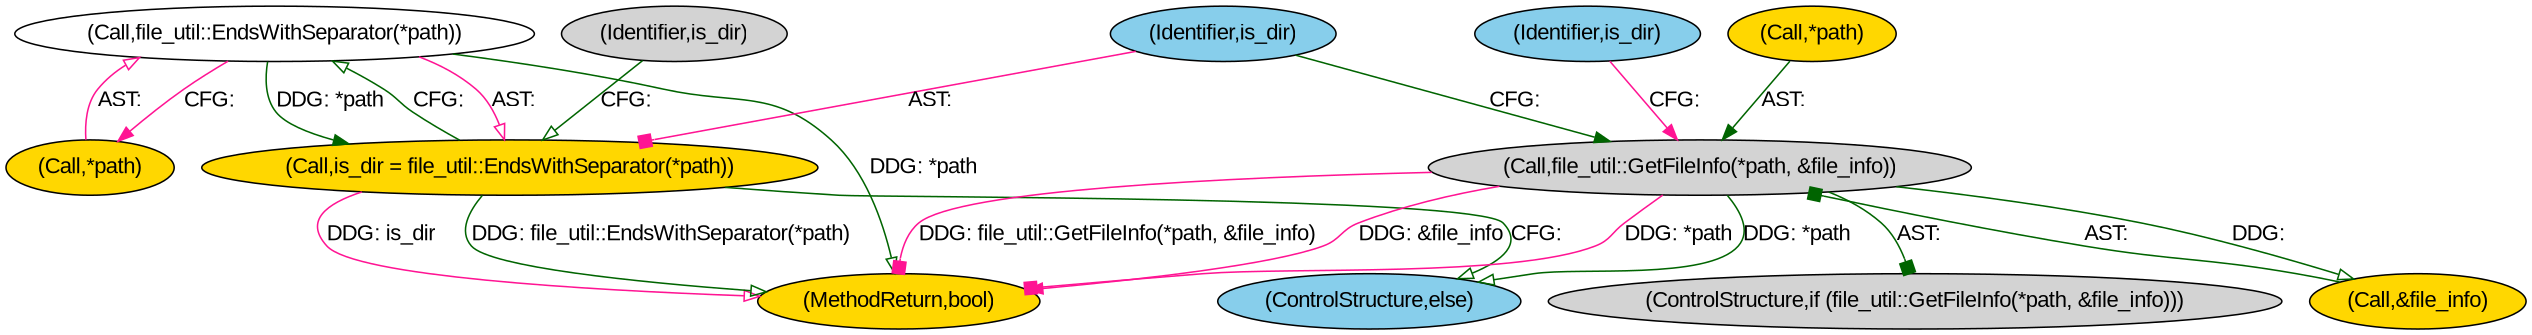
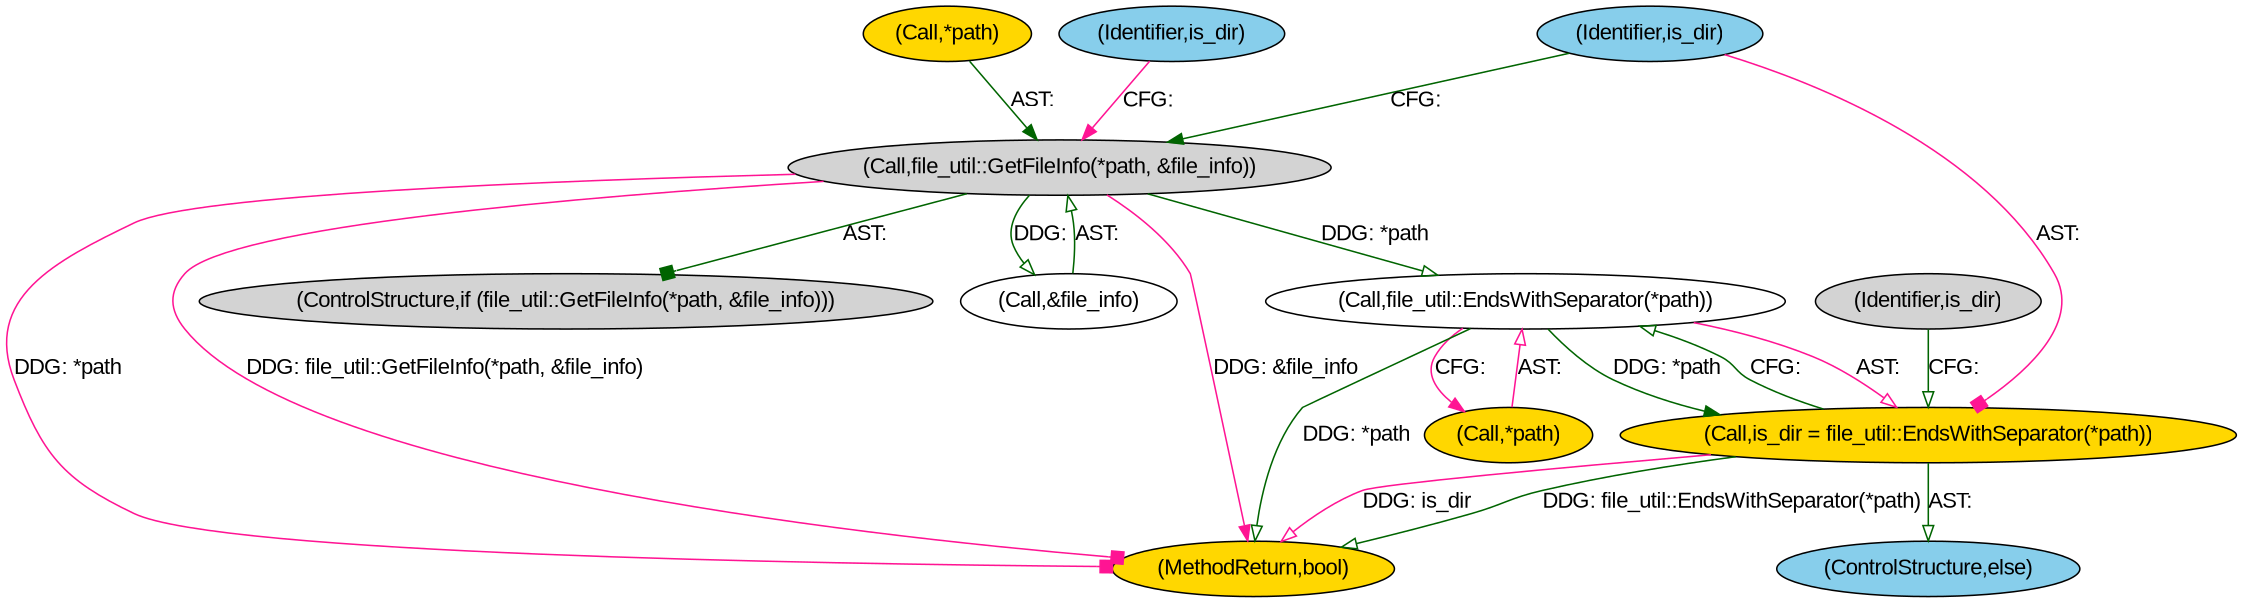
edge "(Call,is_dir = file_util::EndsWithSeparator(*path))" -> "(ControlStructure,else)": label "CFG: " -> "AST: "
edge "(Call,&file_info)" -> "(Call,file_util::GetFileInfo(*path, &file_info))": arrowhead box -> onormal
edge "(Call,file_util::GetFileInfo(*path, &file_info))" -> "(ControlStructure,else)": now "(Call,file_util::GetFileInfo(*path, &file_info))" -> "(Call,file_util::EndsWithSeparator(*path))"
node "(Call,&file_info)": fillcolor gold -> white
